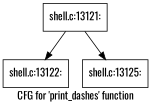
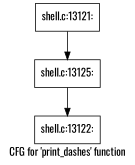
edge "shell.c:13121:" -> "shell.c:13122:": now "shell.c:13125:" -> "shell.c:13122:"
